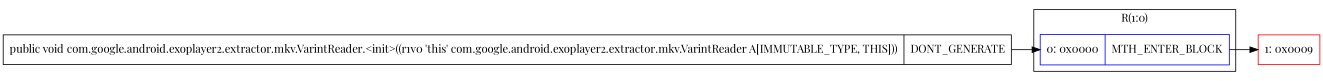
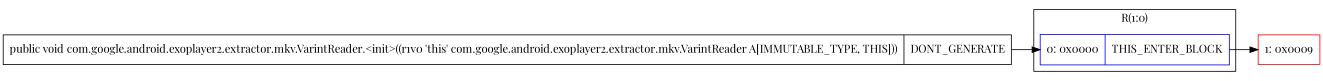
node "0: 0x0000": text "MTH_ENTER_BLOCK" -> "THIS_ENTER_BLOCK"
